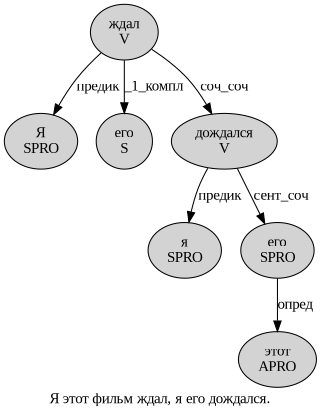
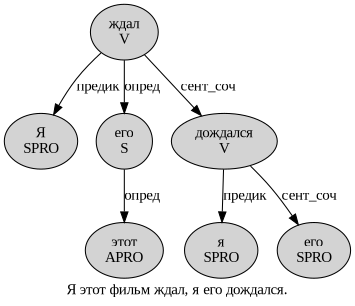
edge "ждал V" -> "его S": label "_1_компл" -> "опред"
edge "ждал V" -> "дождался V": label "соч_соч" -> "сент_соч"
edge "его SPRO" -> "этот APRO": now "его S" -> "этот APRO"
